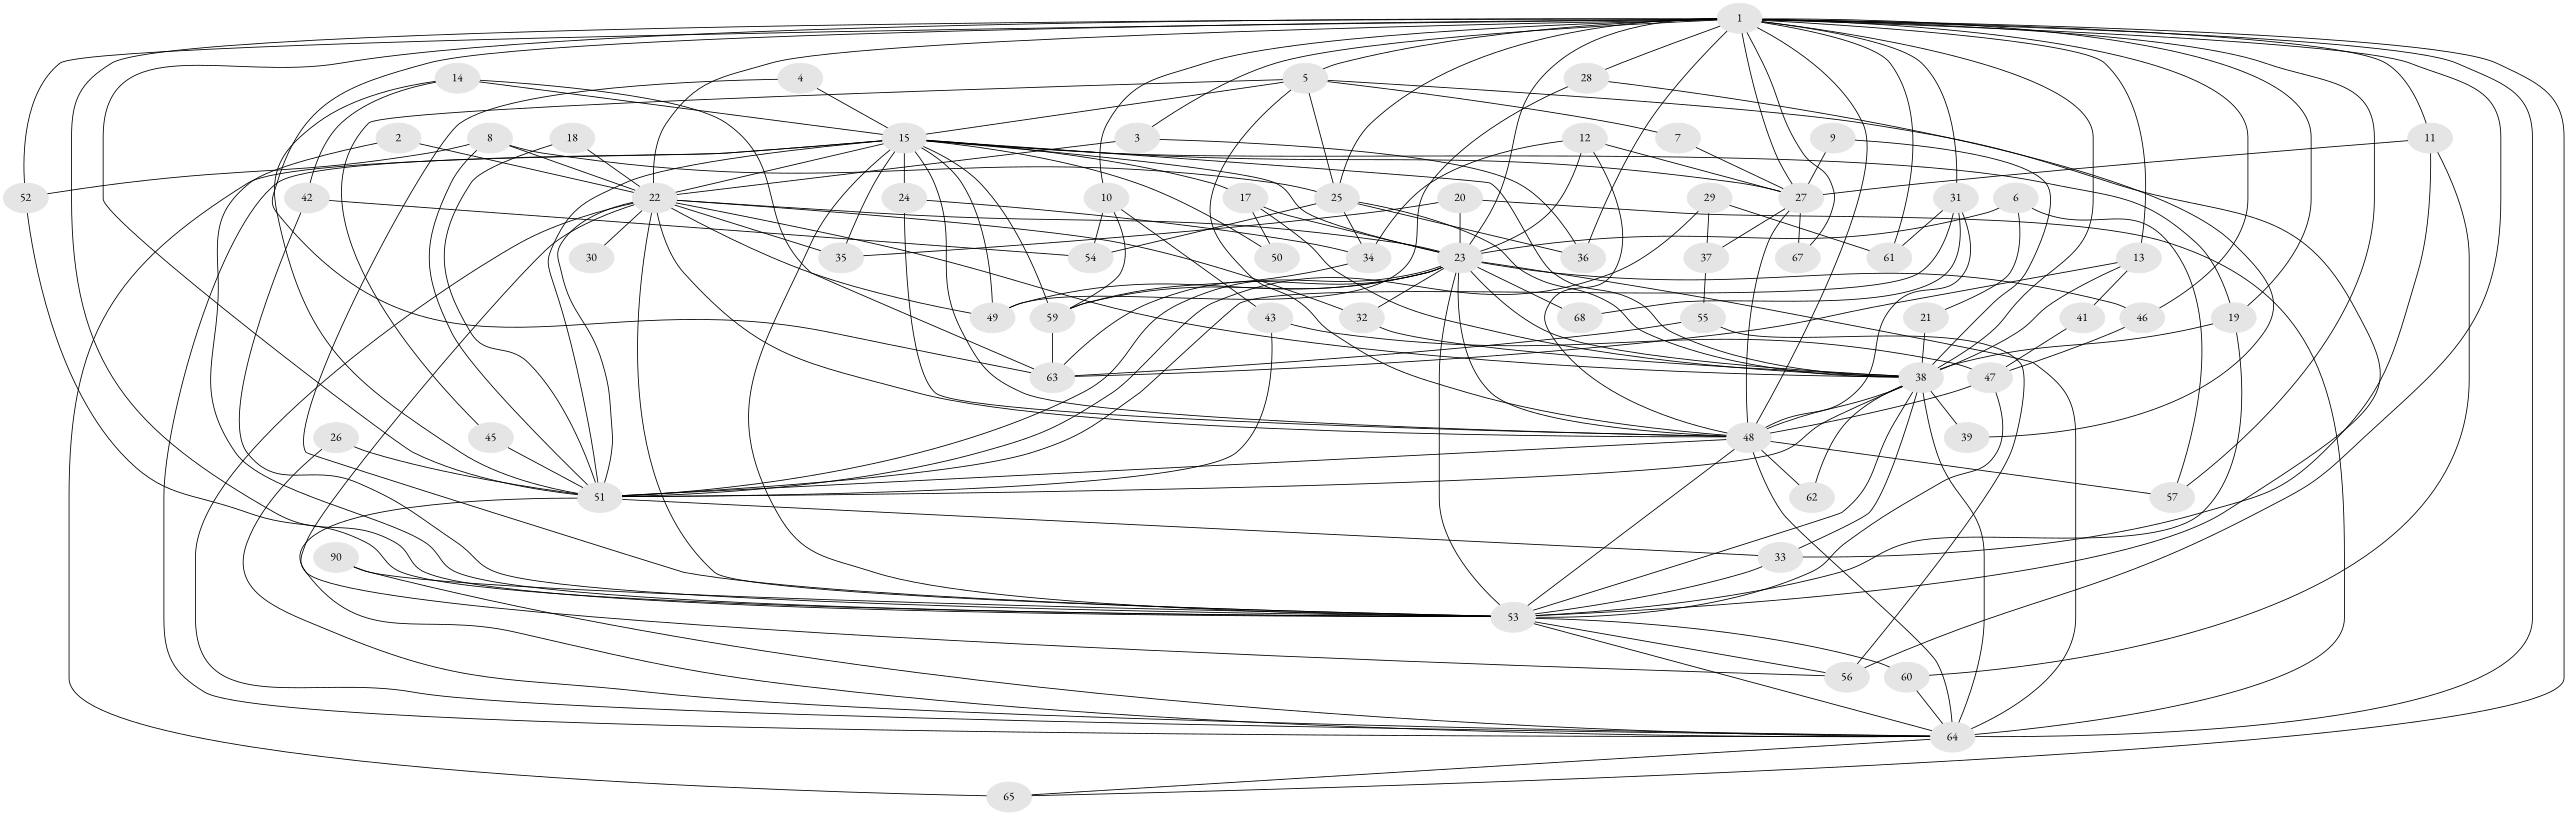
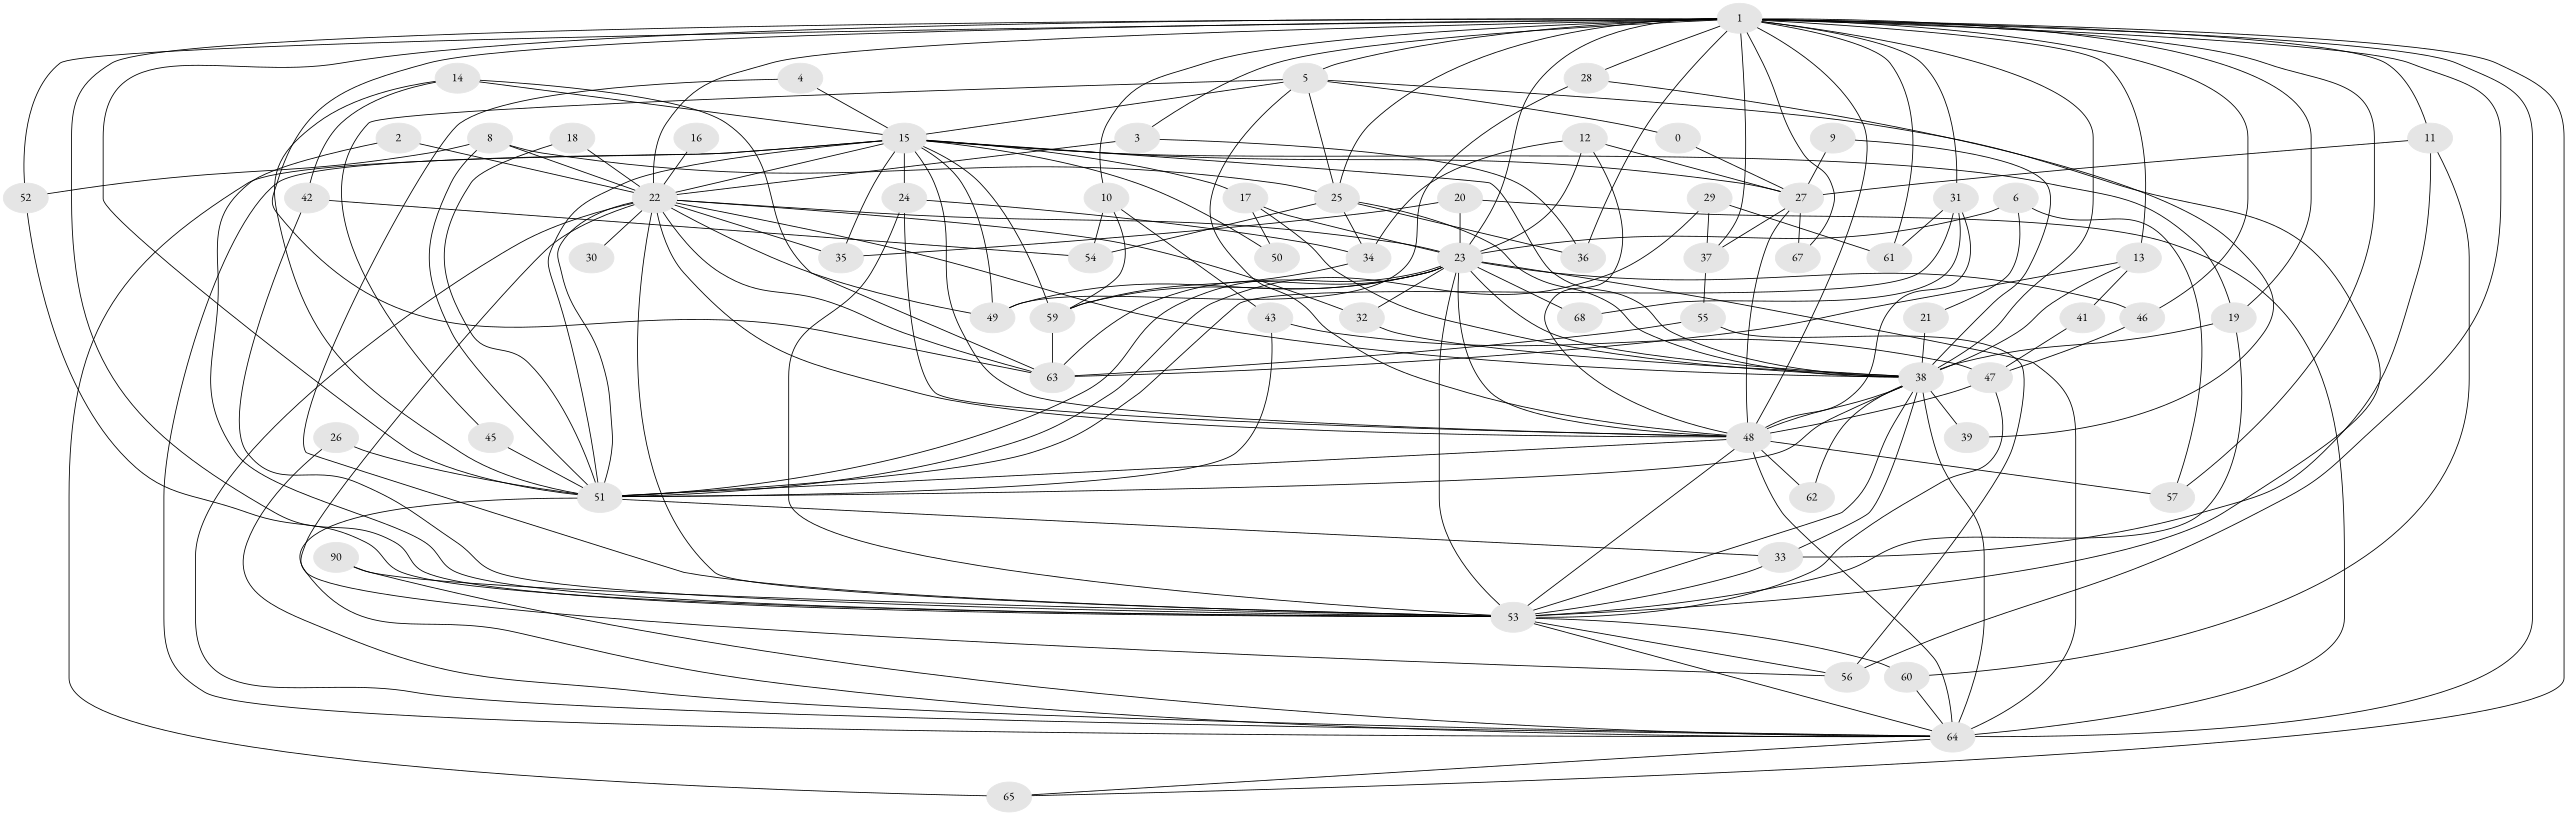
edge "1" -- "27": now "1" -- "37"
node "16": added
node "7": label "7" -> "0"
edge "15" -- "23": removed
edge "22" -- "63": added
edge "15" -- "53": now "24" -- "53"
